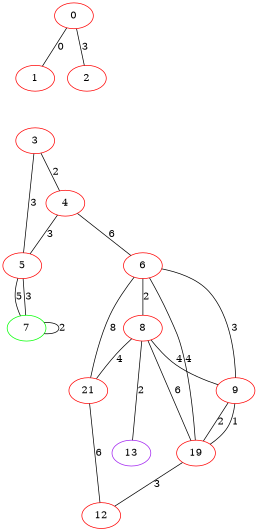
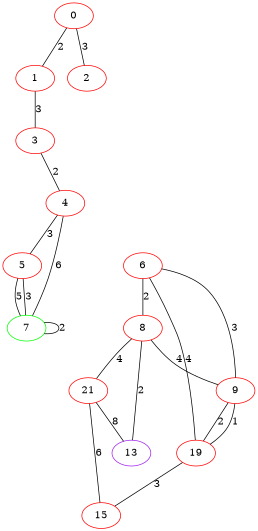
edge "0" -- "1": label "0" -> "2"
edge "3" -- "5": now "3" -- "1"
edge "4" -- "6": now "4" -- "7"
edge "6" -- "21": now "13" -- "21"
edge "8" -- "19": removed, label "6"
node "12": label "12" -> "15"
